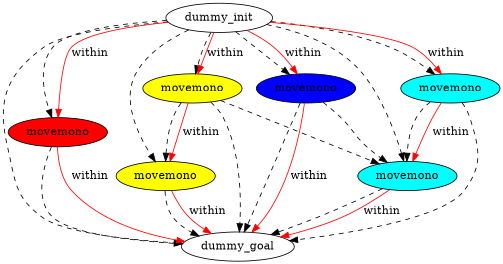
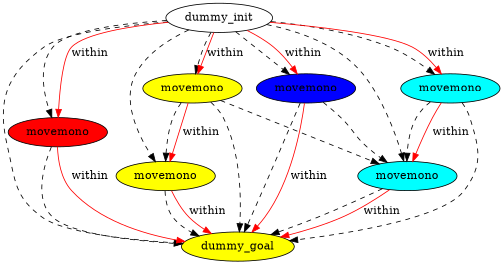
node "dummy_goal": fillcolor white -> yellow
